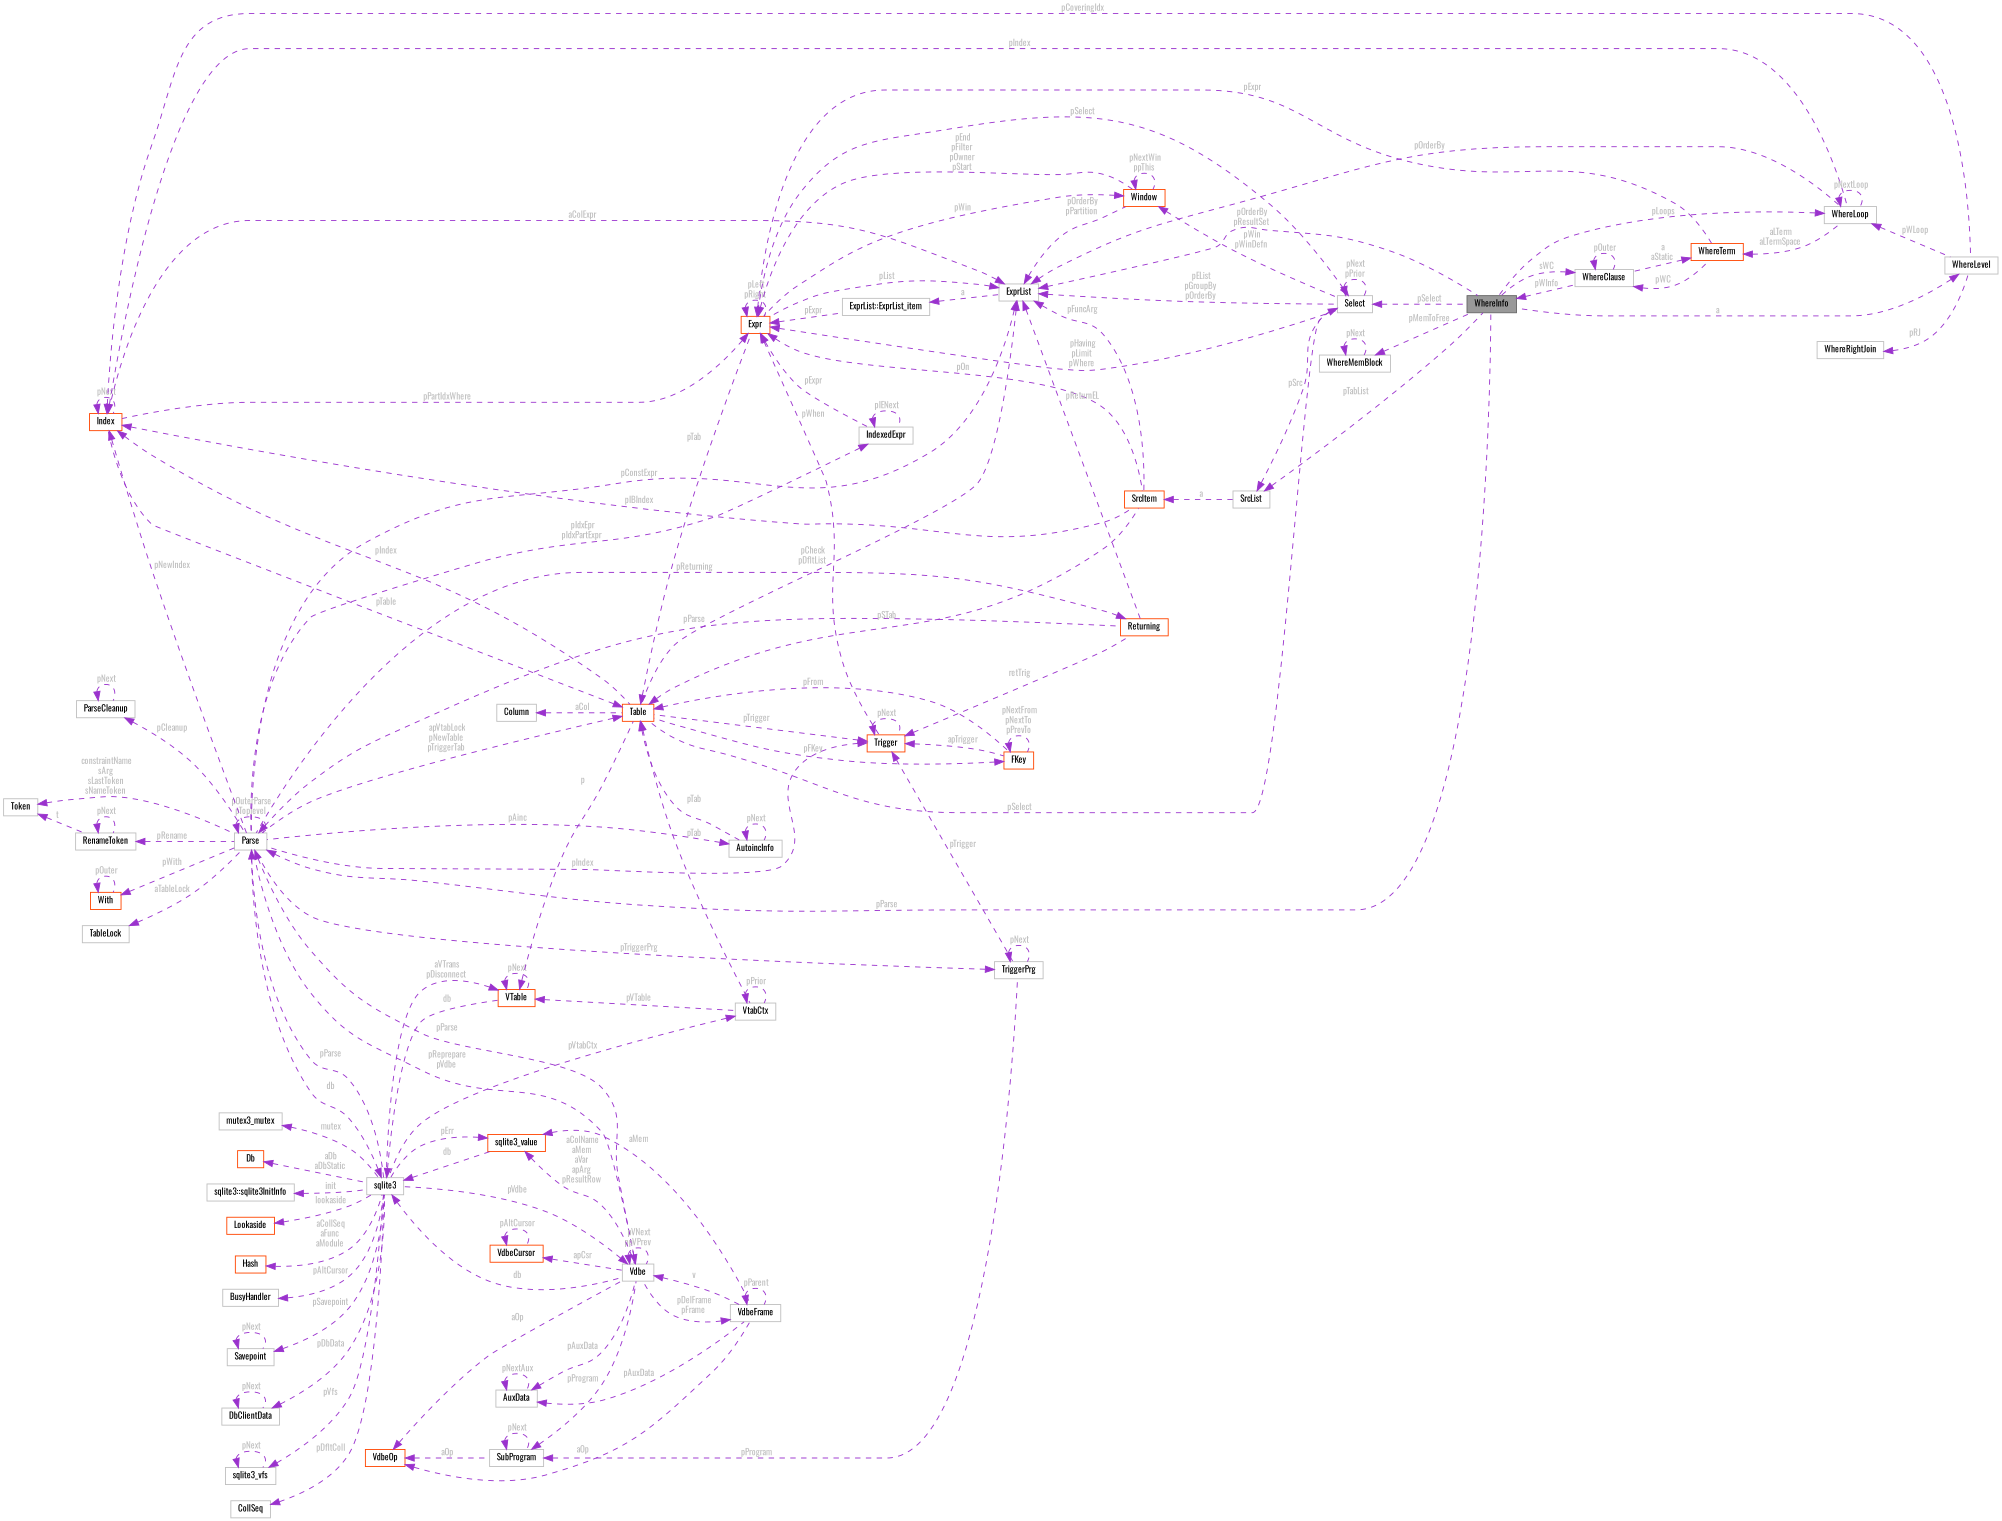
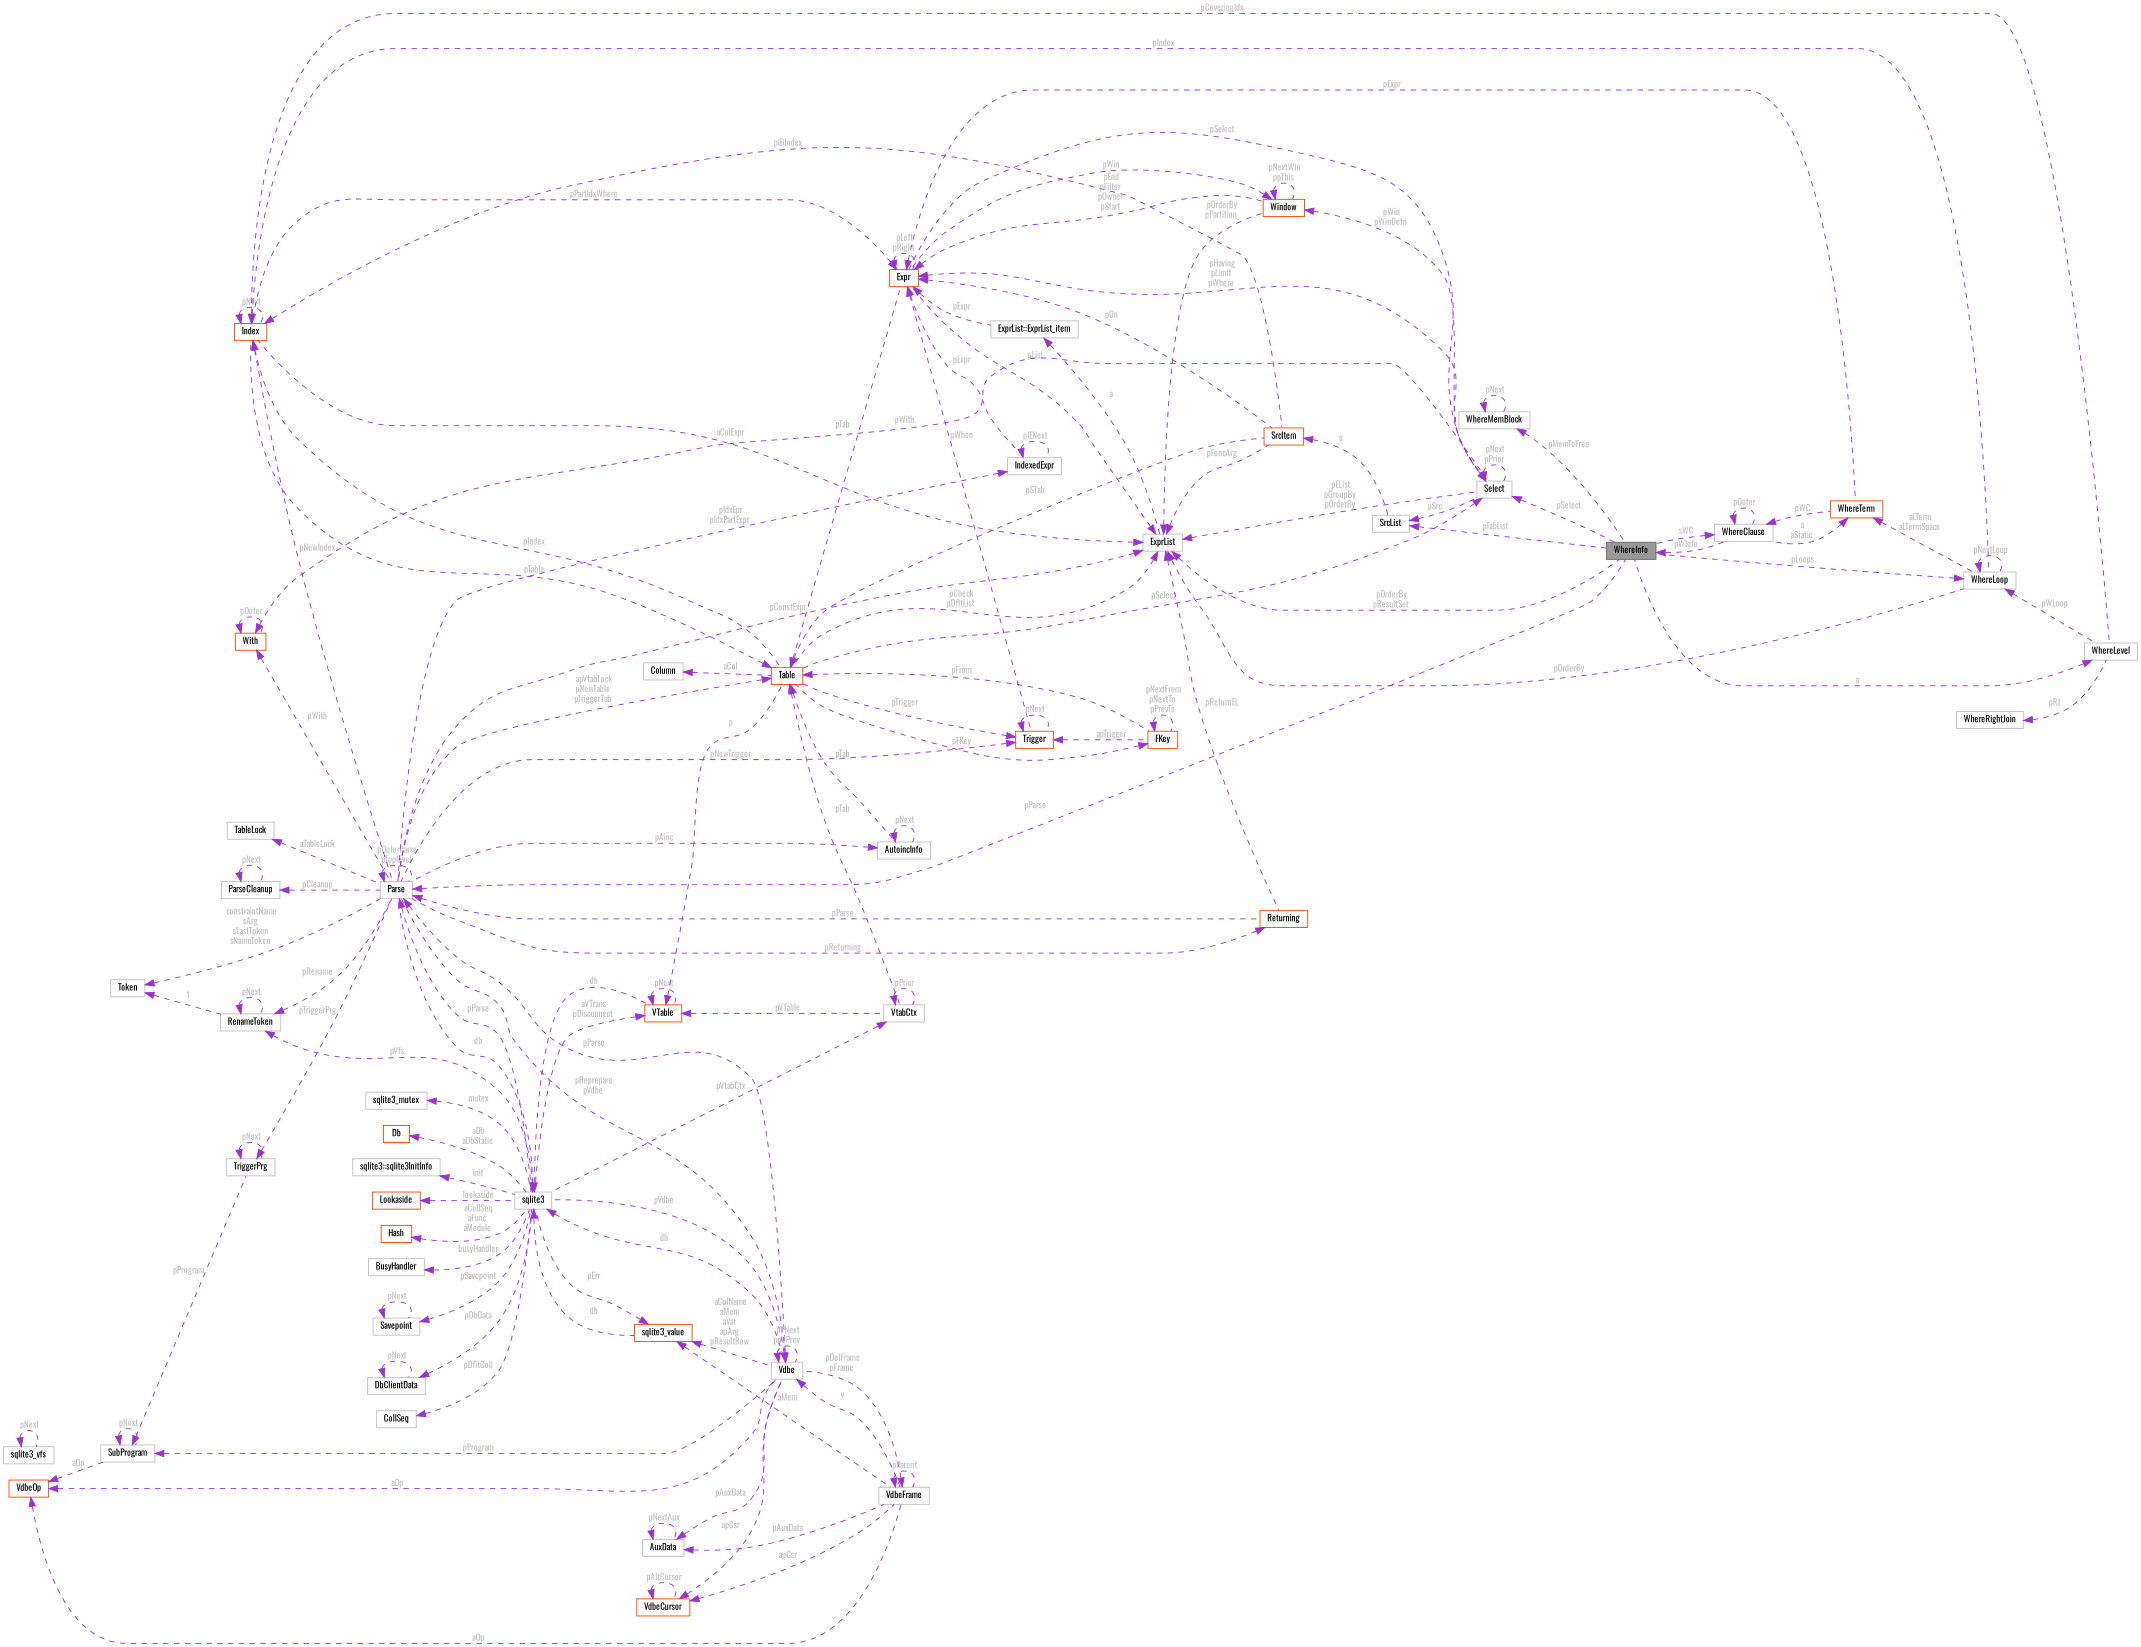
edge "Select" -> "With": added, label "pWith"
edge "Returning" -> "Trigger": removed, label "retTrig"
edge "TriggerPrg" -> "Trigger": removed, label "pTrigger"
edge "Parse" -> "Trigger": label " pIndex" -> " pNewTrigger"
node "mutex3_mutex": label "mutex3_mutex" -> "sqlite3_mutex"
edge "sqlite3" -> "BusyHandler": label " pAltCursor" -> " busyHandler"
edge "sqlite3" -> "sqlite3_vfs": now "sqlite3" -> "RenameToken"
edge "VdbeFrame" -> "VdbeCursor": added, label "apCsr"
